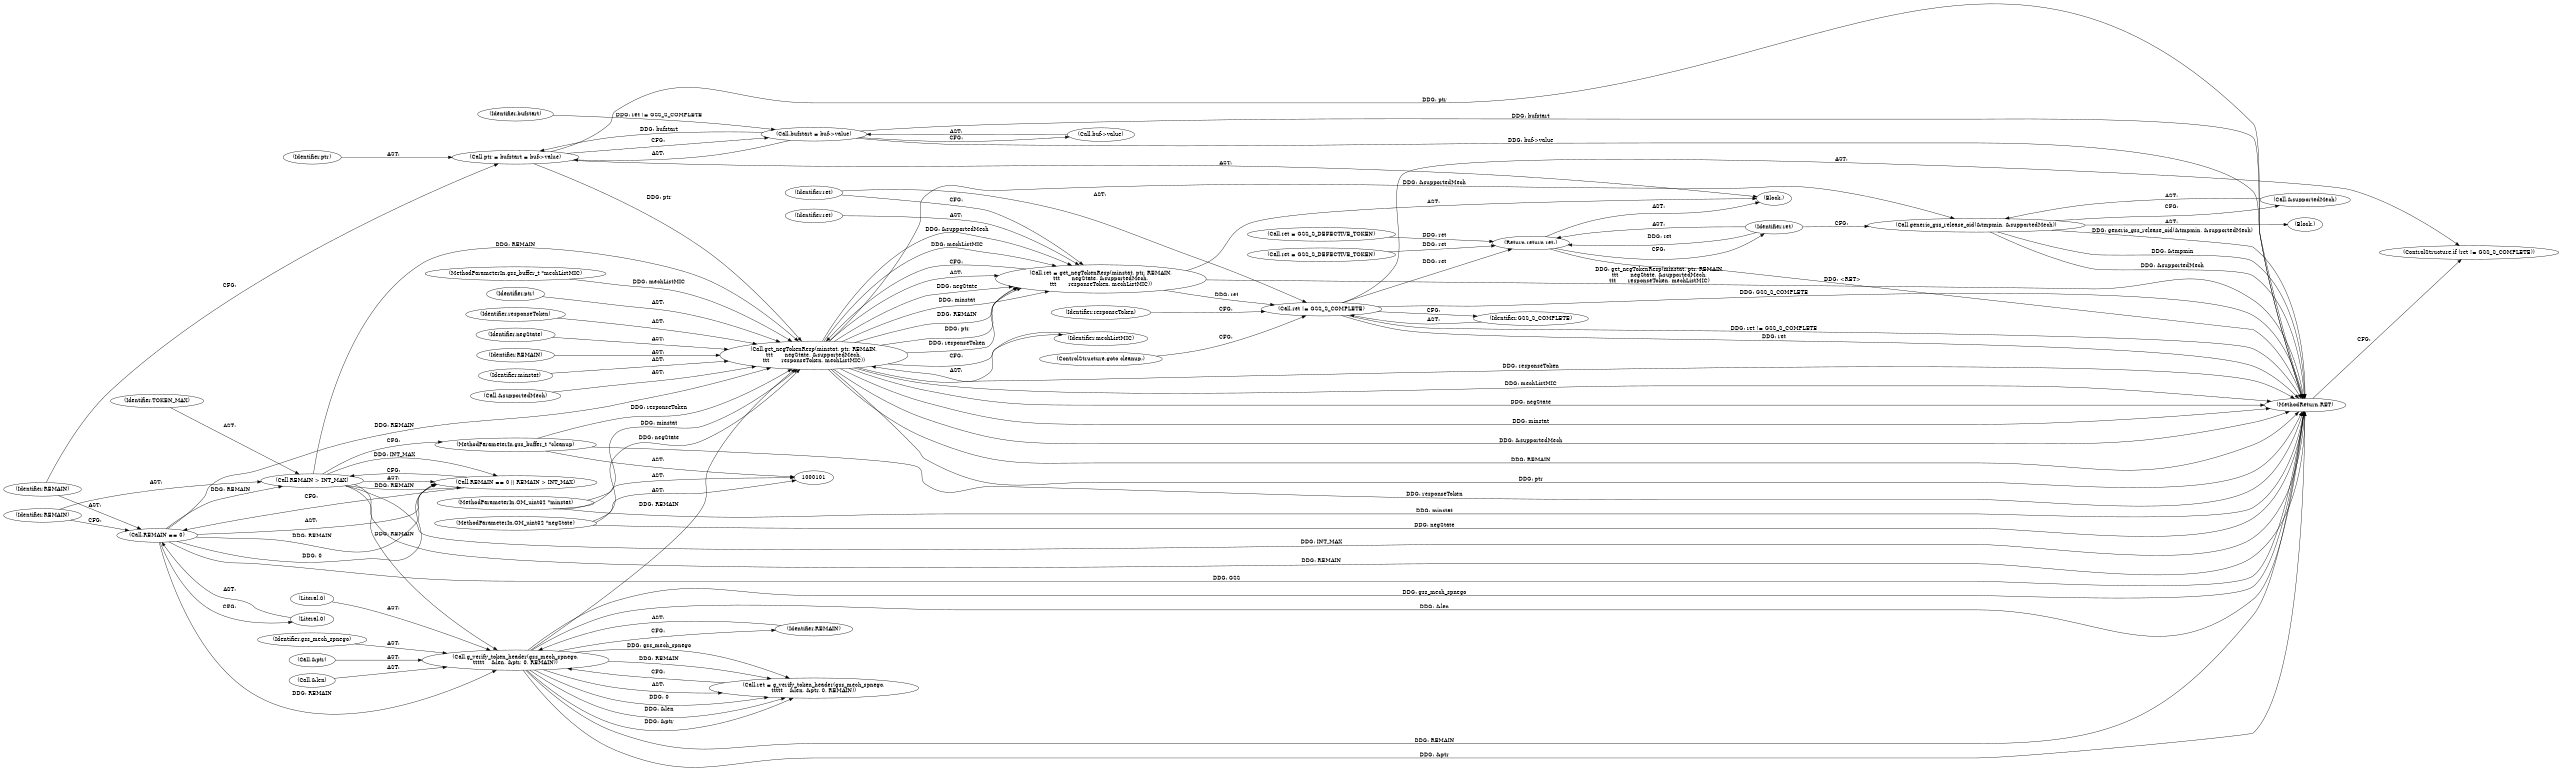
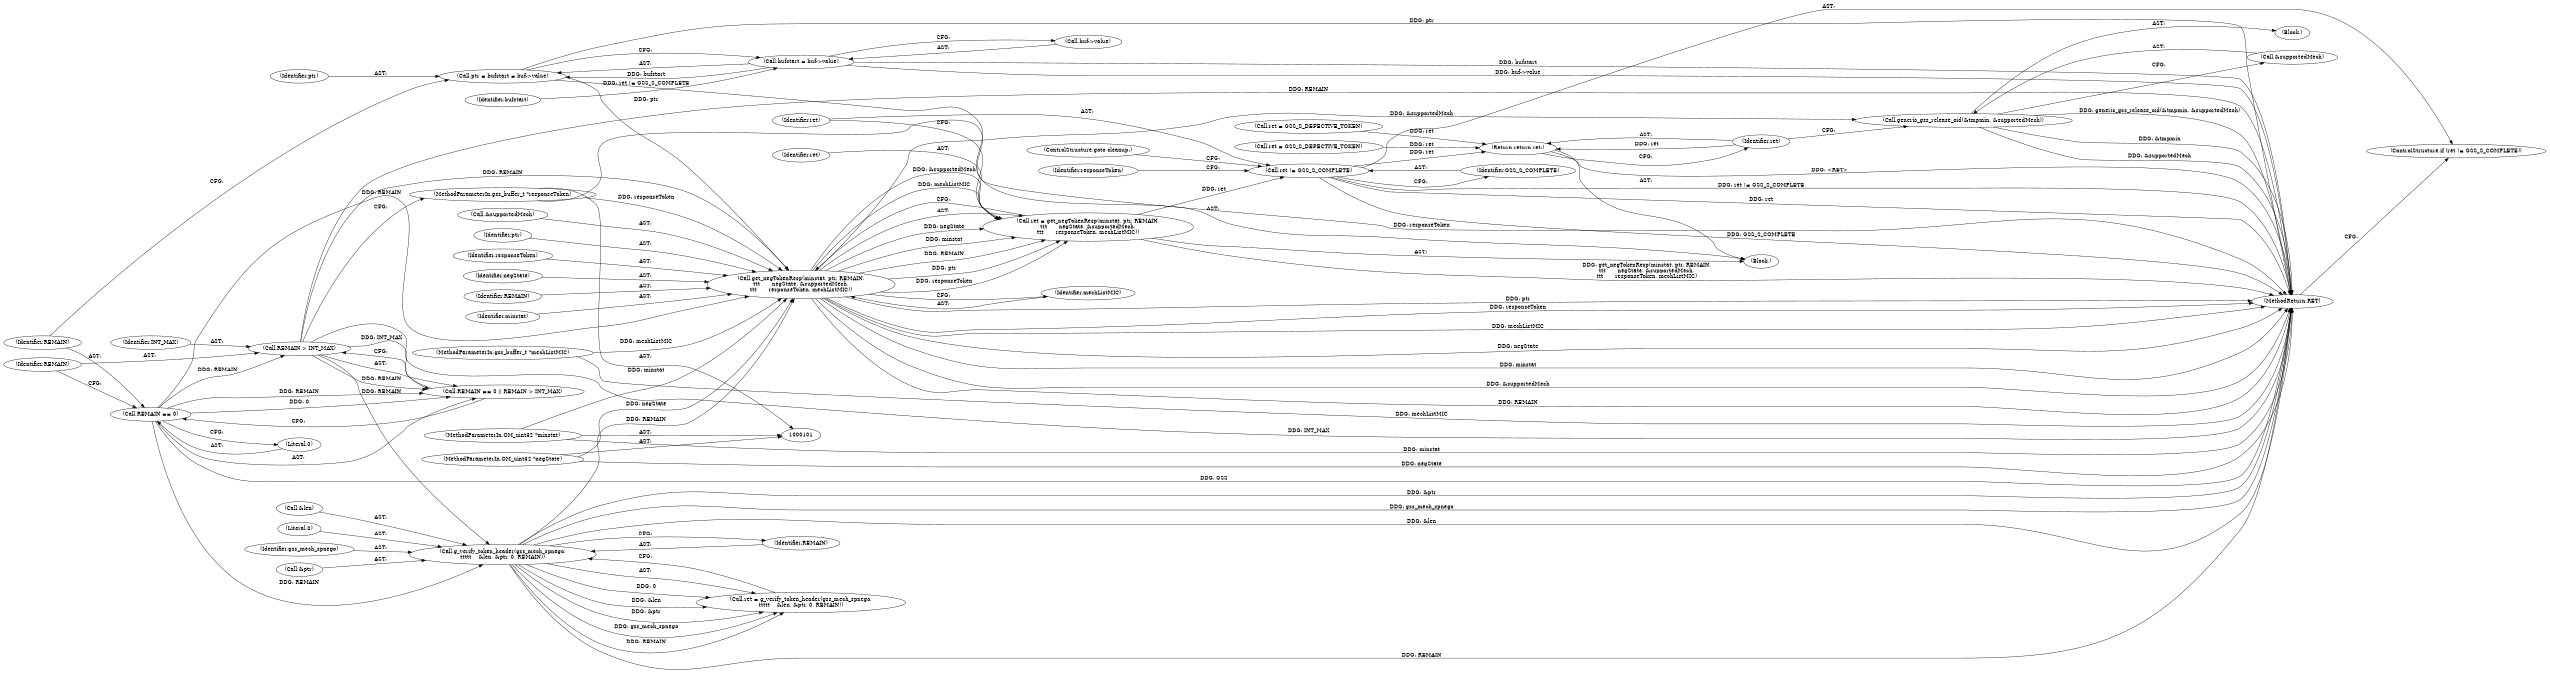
node "(Identifier,TOKEN_MAX)": label "(Identifier,TOKEN_MAX)" -> "(Identifier,INT_MAX)"
edge "(MethodParameterIn,gss_buffer_t *mechListMIC)" -> "(MethodReturn,RET)": added, label "DDG: mechListMIC"
node "(MethodParameterIn,gss_buffer_t *cleanup)": label "(MethodParameterIn,gss_buffer_t *cleanup)" -> "(MethodParameterIn,gss_buffer_t *responseToken)"
